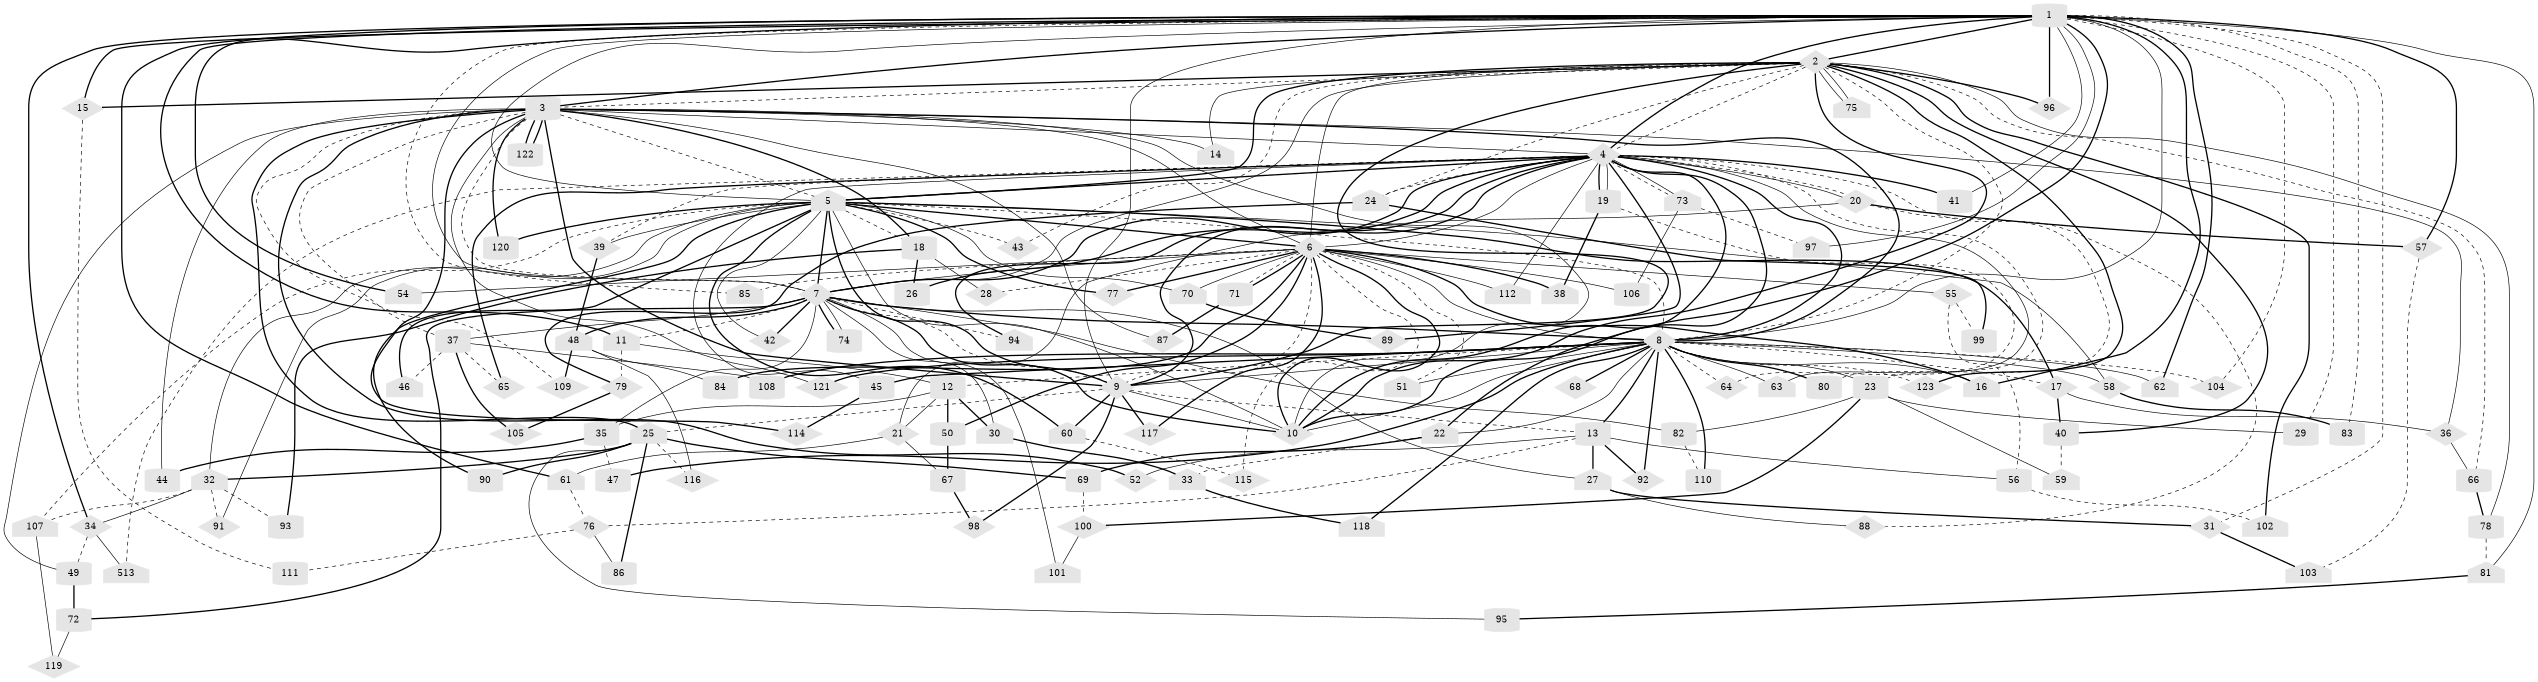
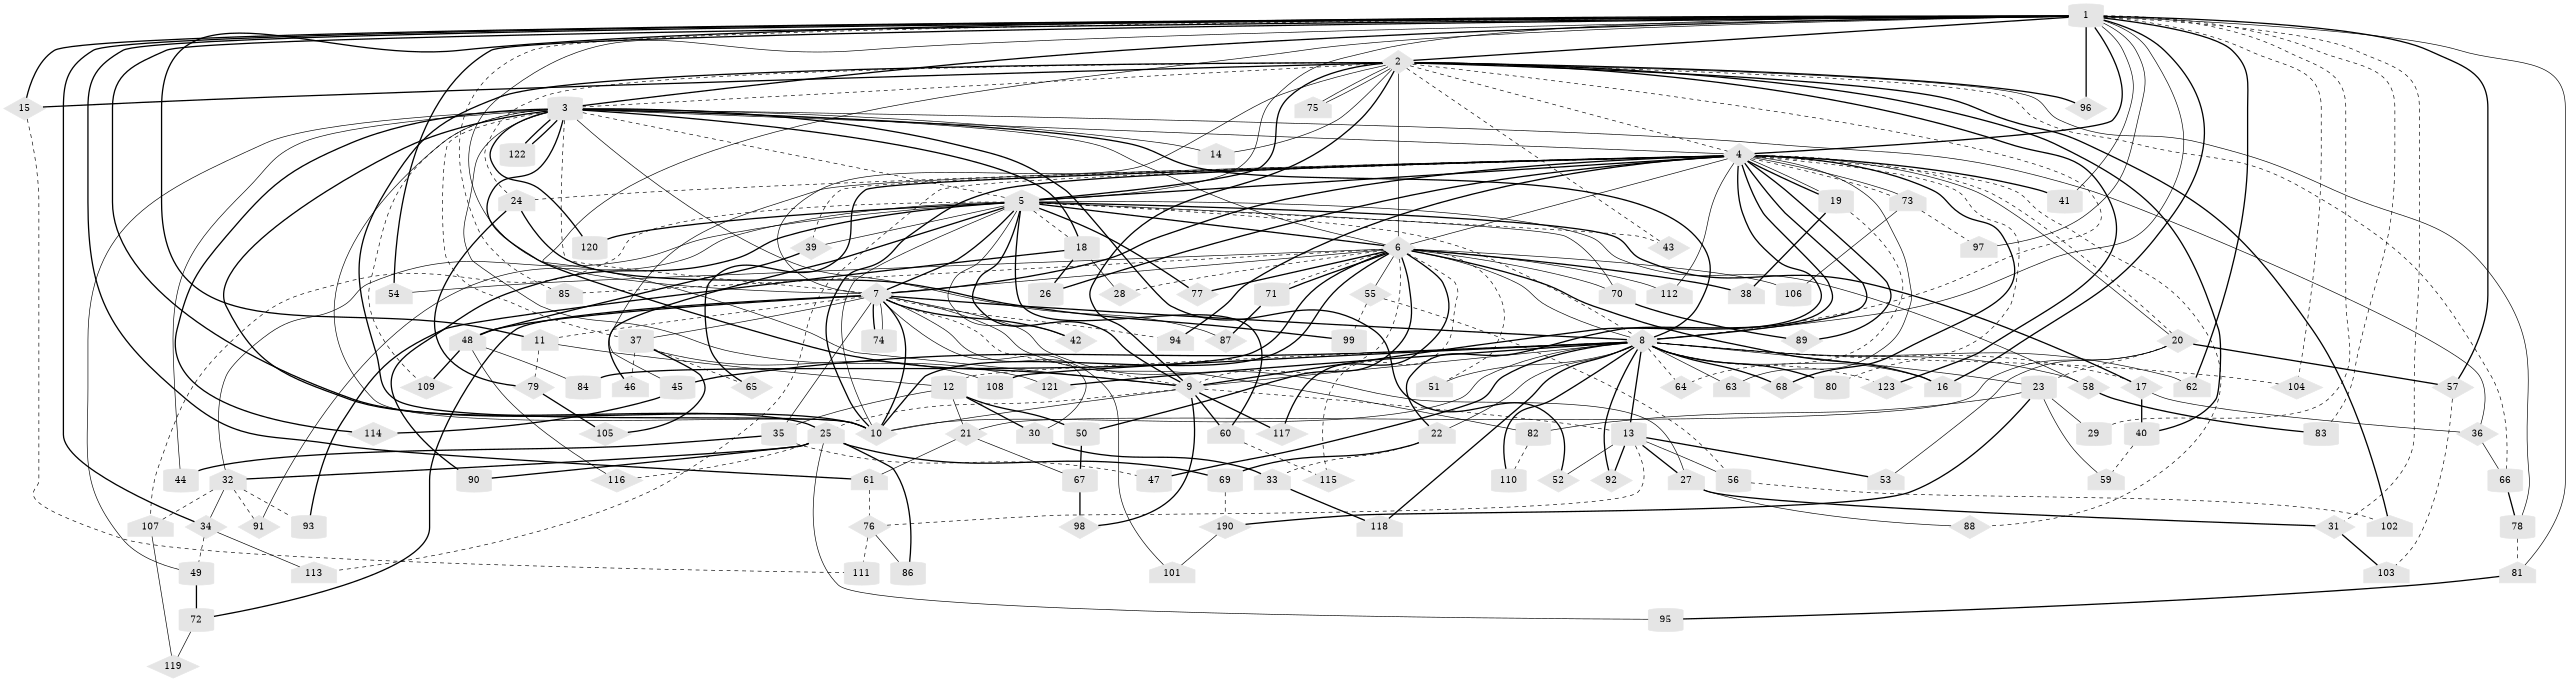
edge "4" -- "68": added
node "53": added
node "100": label "100" -> "190"
node "513": label "513" -> "113"
